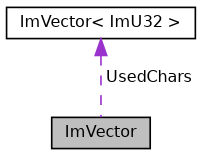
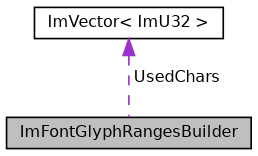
node "ImVector": label "ImVector" -> "ImFontGlyphRangesBuilder"
